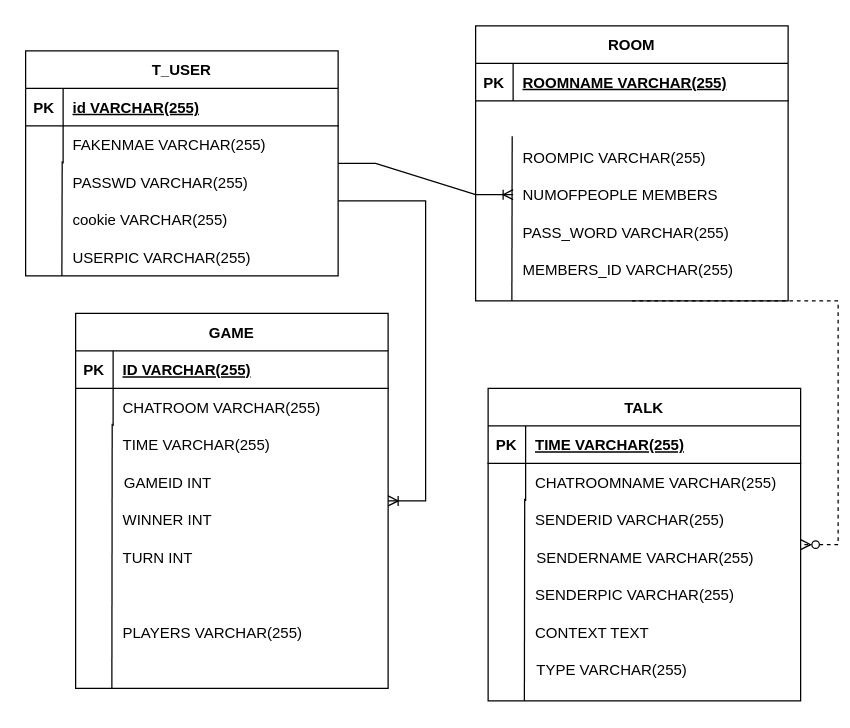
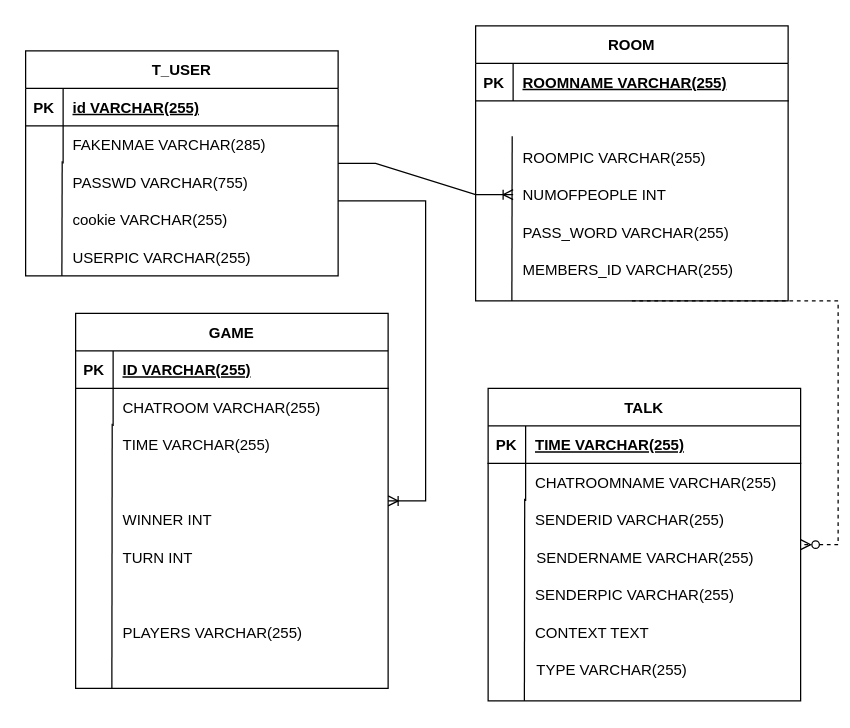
node "FAKENMAE VARCHAR(255)": label "FAKENMAE VARCHAR(255)" -> "FAKENMAE VARCHAR(285)"
node "PASSWD VARCHAR(255)": label "PASSWD VARCHAR(255)" -> "PASSWD VARCHAR(755)"
node "NUMOFPEOPLE MEMBERS": label "NUMOFPEOPLE MEMBERS" -> "NUMOFPEOPLE INT"
node "GAMEID INT": removed
